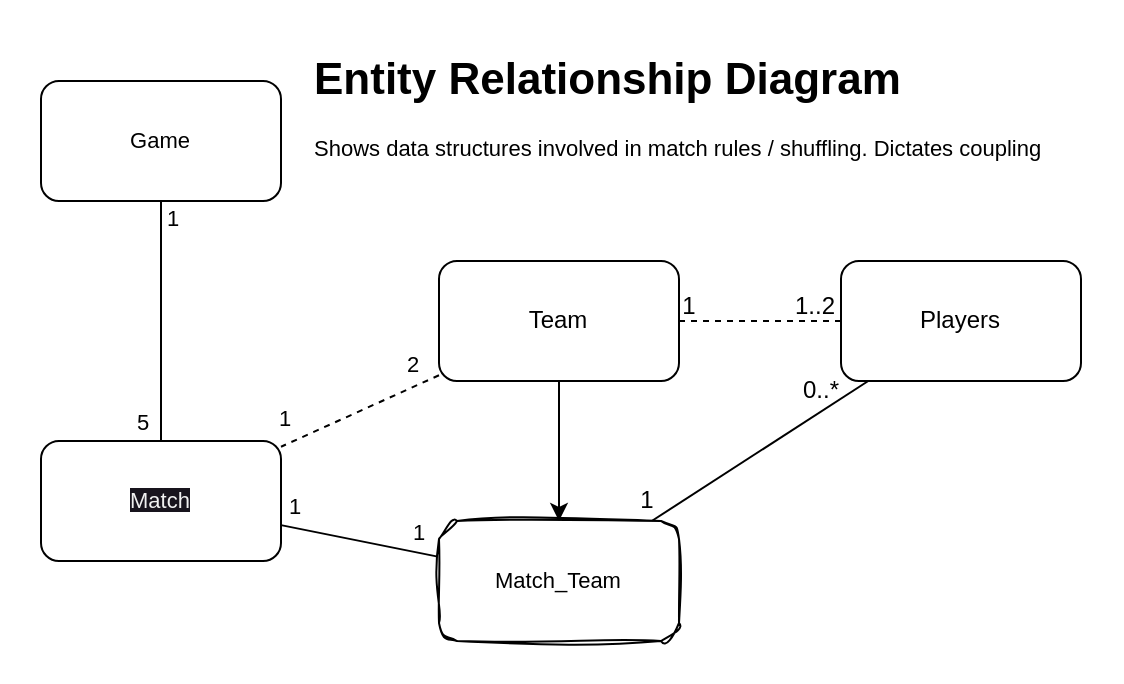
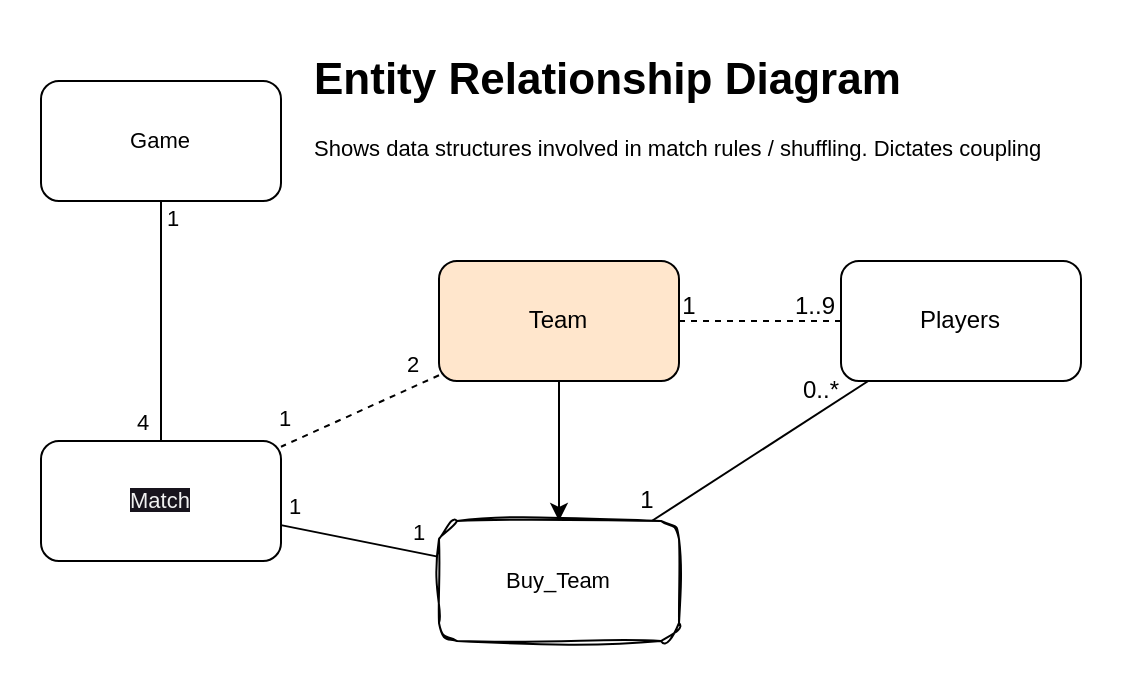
node "1..2": label "1..2" -> "1..9"
node "Team": fillcolor #ffffff -> #ffe6cc
node "5": label "5" -> "4"
node "Match_Team": label "Match_Team" -> "Buy_Team"
